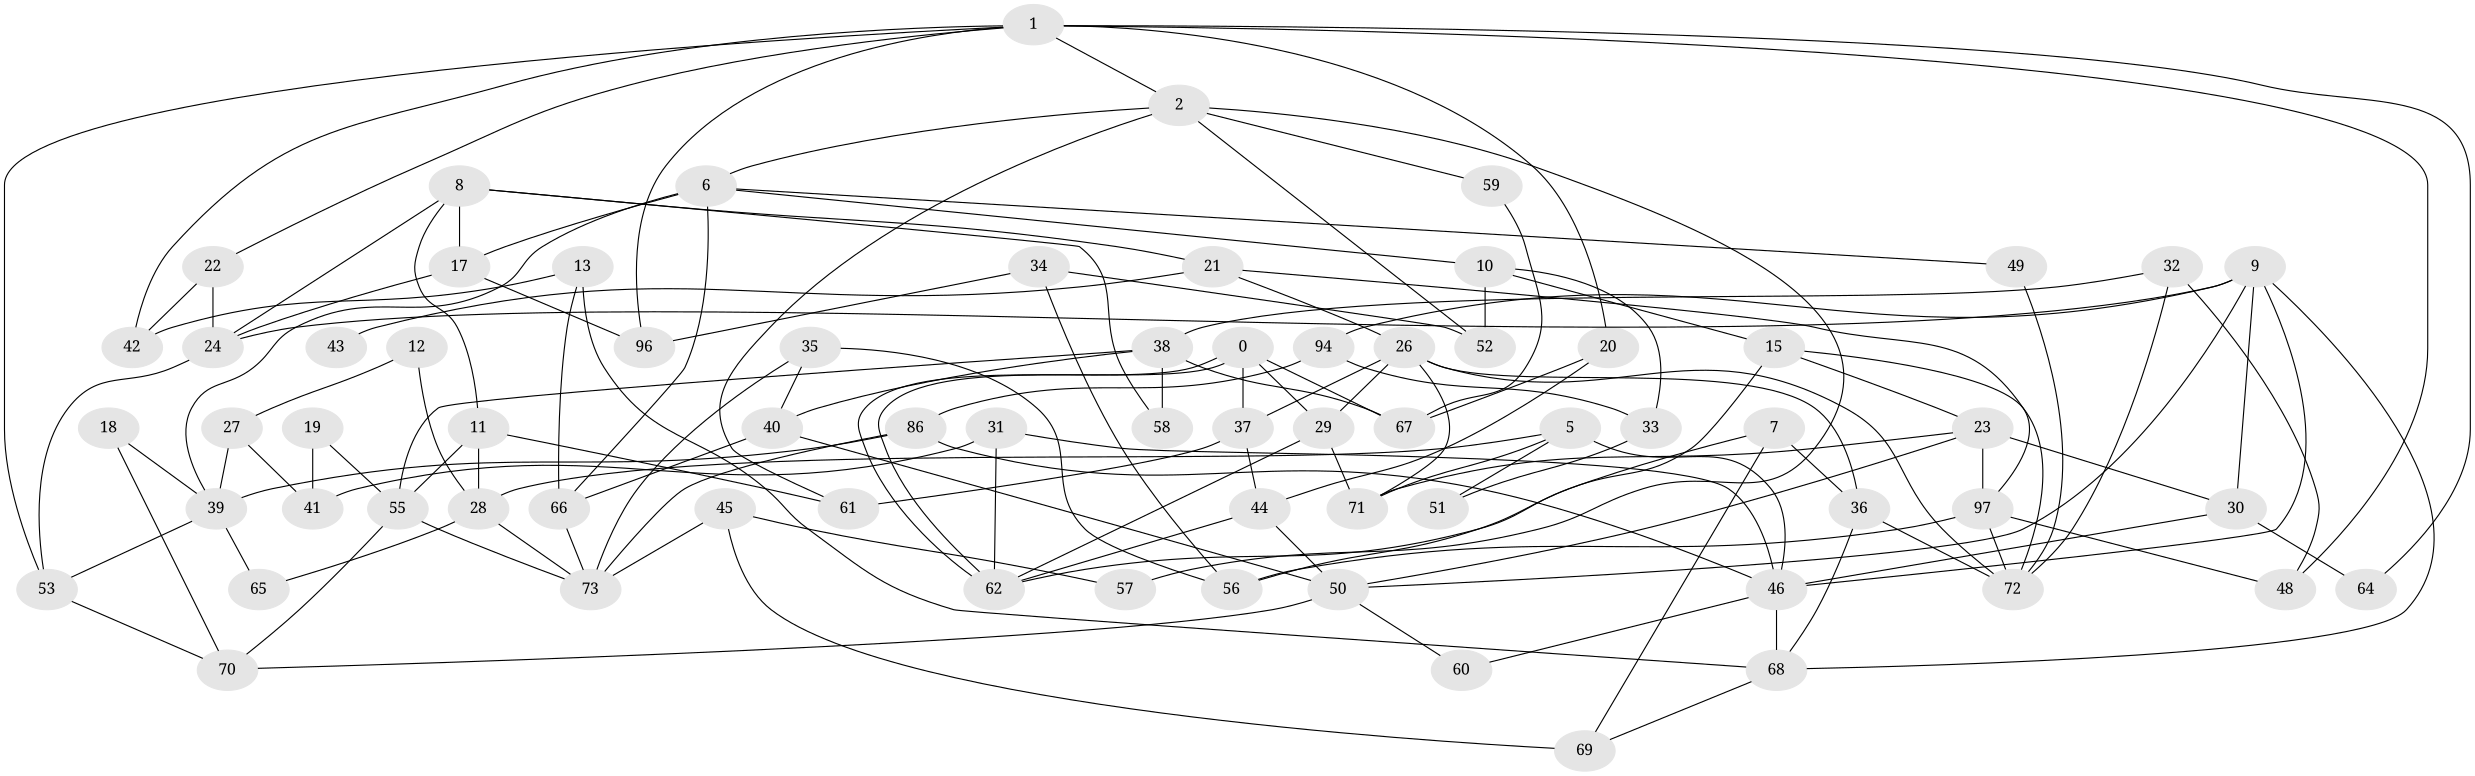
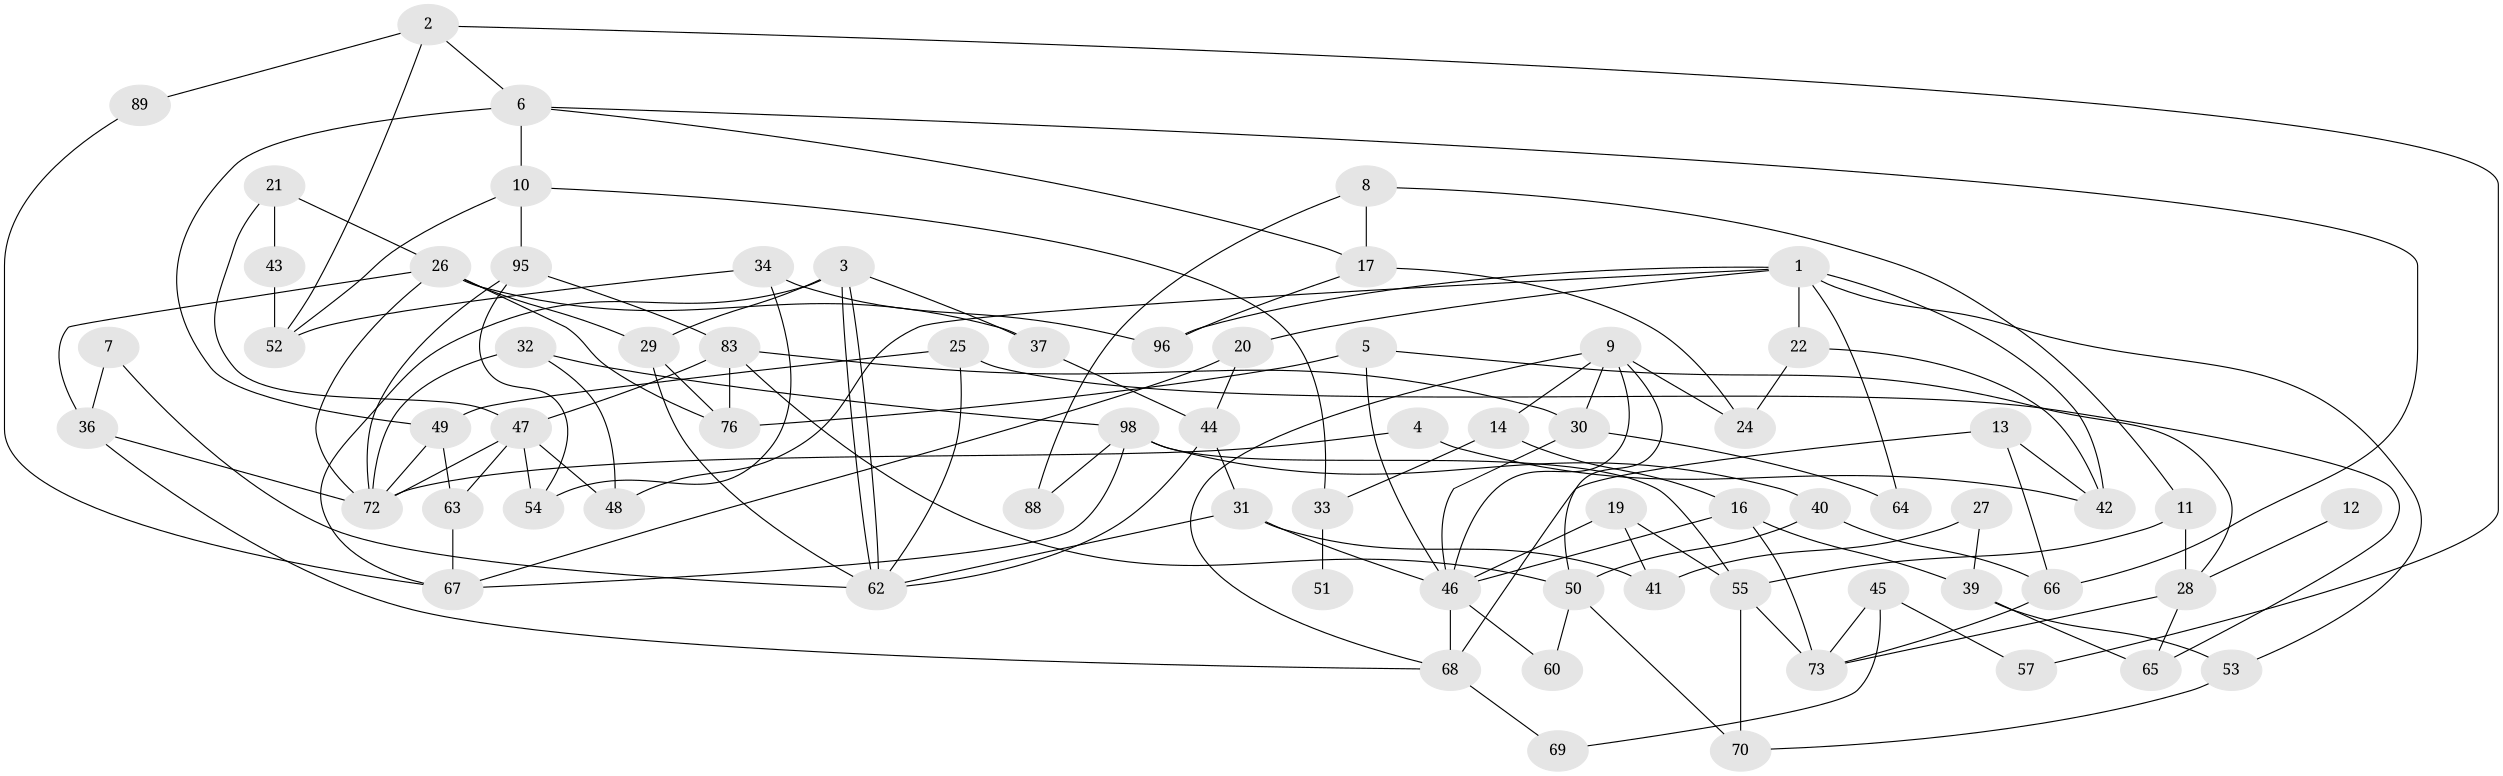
edge "1" -- "2": removed
node "59": label "59" -> "89"
edge "8" -- "21": removed
edge "8" -- "24": removed
edge "43" -- "52": added
edge "6" -- "39": removed
node "35": removed
node "25": added
node "38": label "38" -> "98"
node "0": label "0" -> "3"
node "94": label "94" -> "14"
node "15": label "15" -> "95"
edge "12" -- "27": removed
edge "24" -- "53": removed
node "18": removed
node "86": label "86" -> "16"
node "58": label "58" -> "88"
node "4": added
node "23": label "23" -> "83"
edge "5" -- "51": removed
node "63": added
node "61": removed
node "71": label "71" -> "76"
node "97": label "97" -> "47"
edge "19" -- "46": added
edge "44" -- "50": now "44" -- "31"
node "56": label "56" -> "54"
edge "7" -- "69": removed
